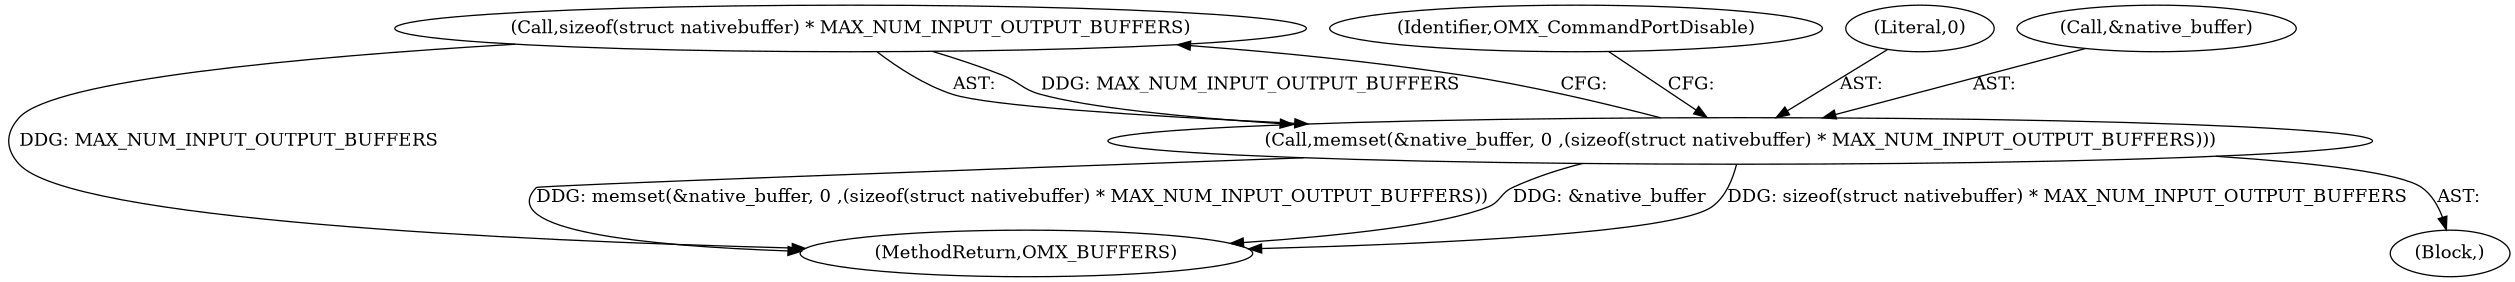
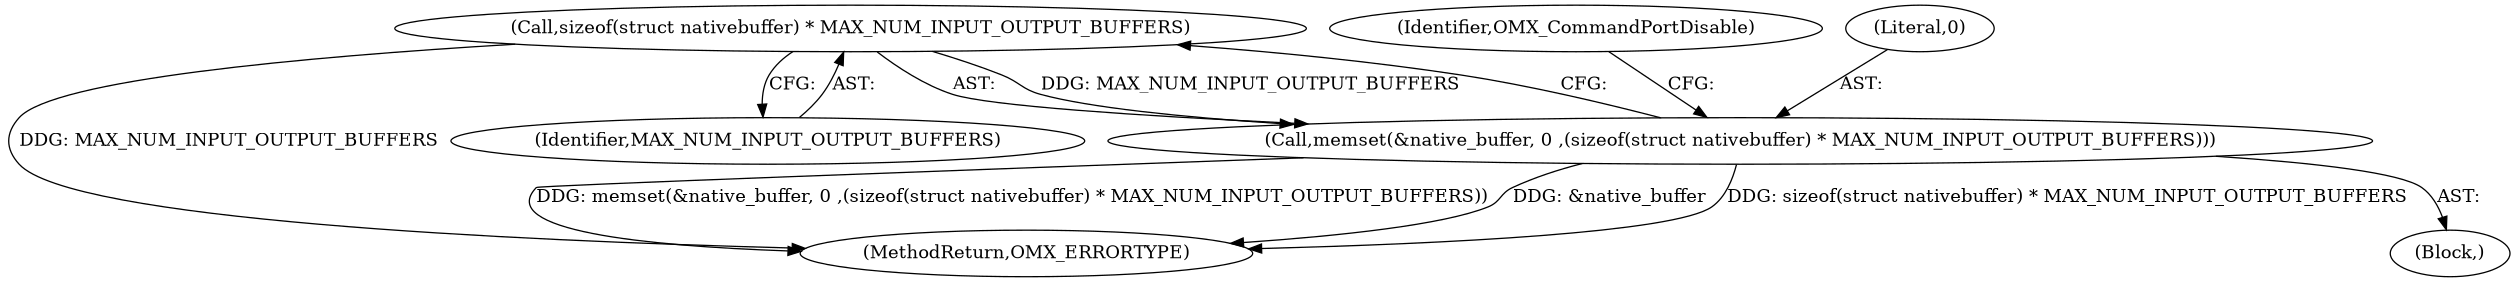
node "(Call,&native_buffer)": removed
node "(Identifier,MAX_NUM_INPUT_OUTPUT_BUFFERS)": added
node "(MethodReturn,OMX_BUFFERS)": label "(MethodReturn,OMX_BUFFERS)" -> "(MethodReturn,OMX_ERRORTYPE)"
